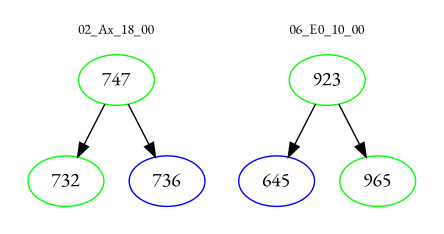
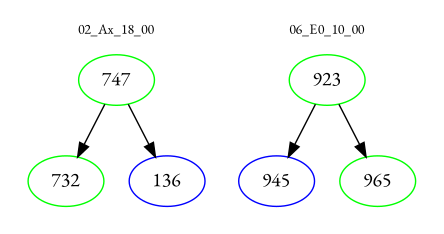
node "736": label "736" -> "136"
node "645": label "645" -> "945"
